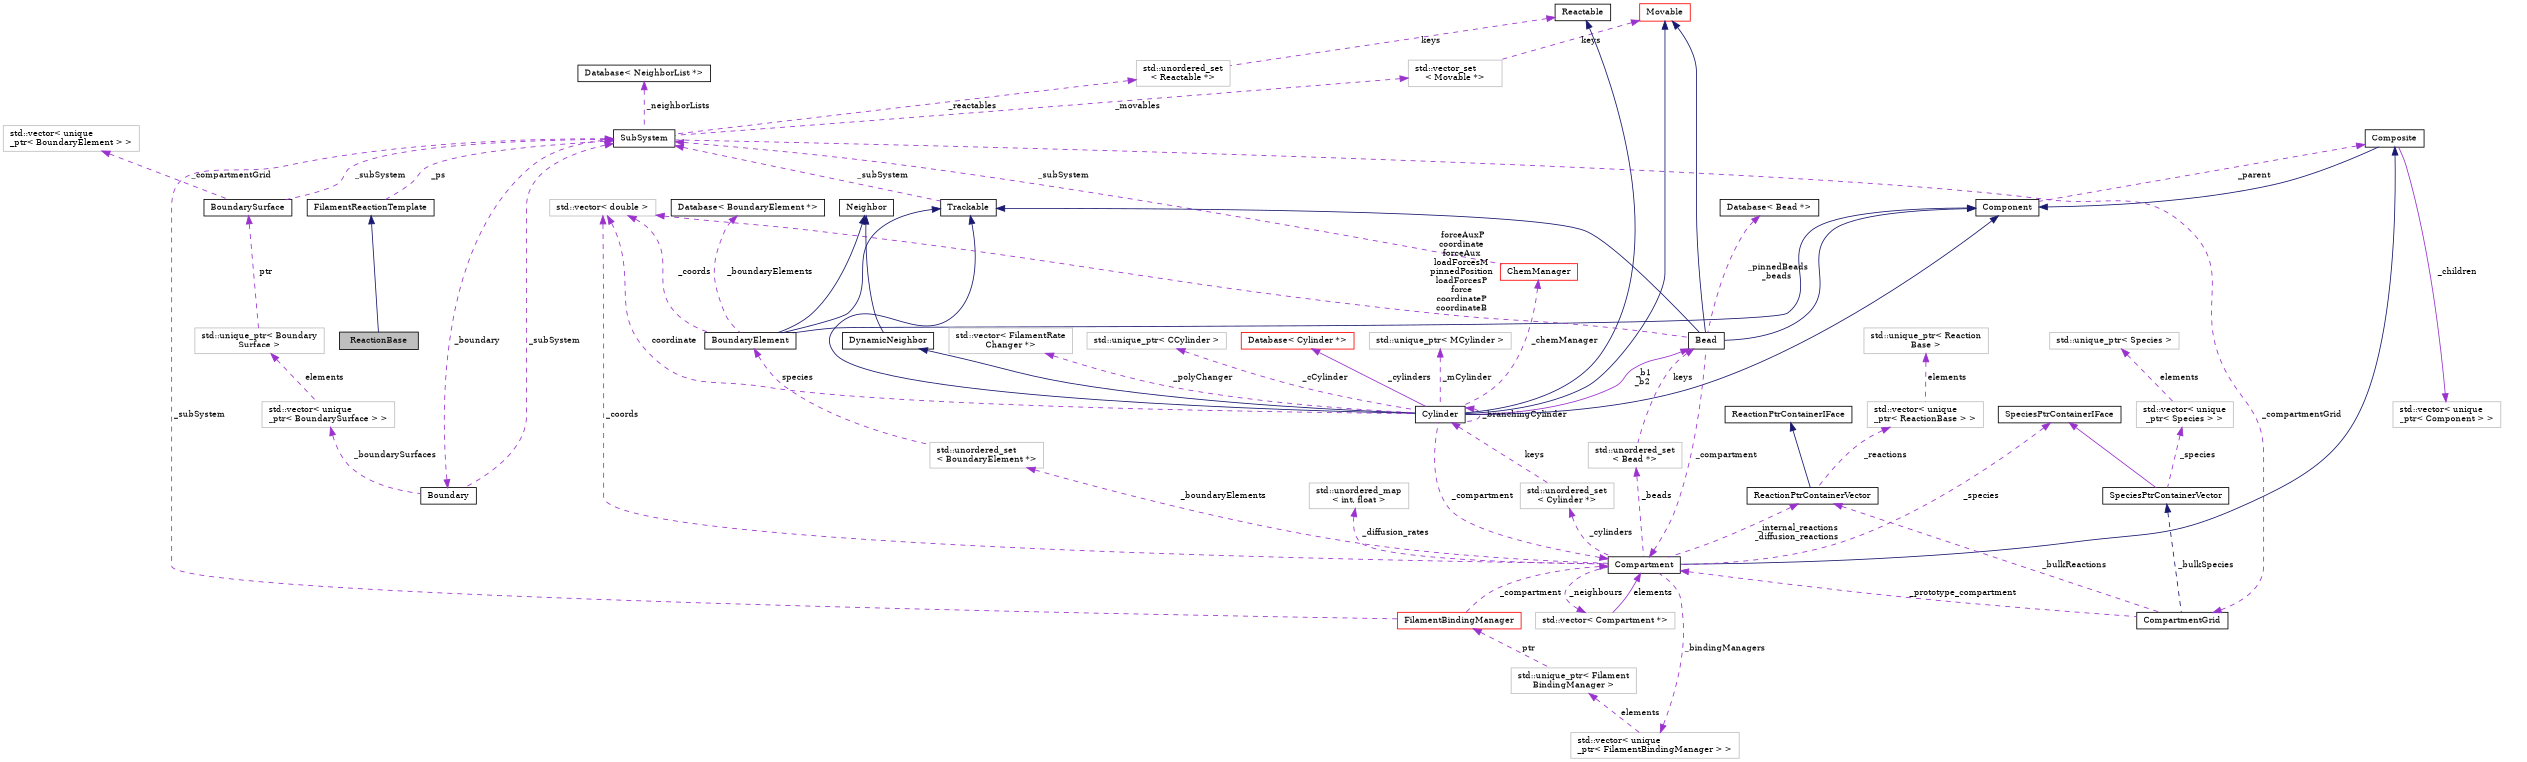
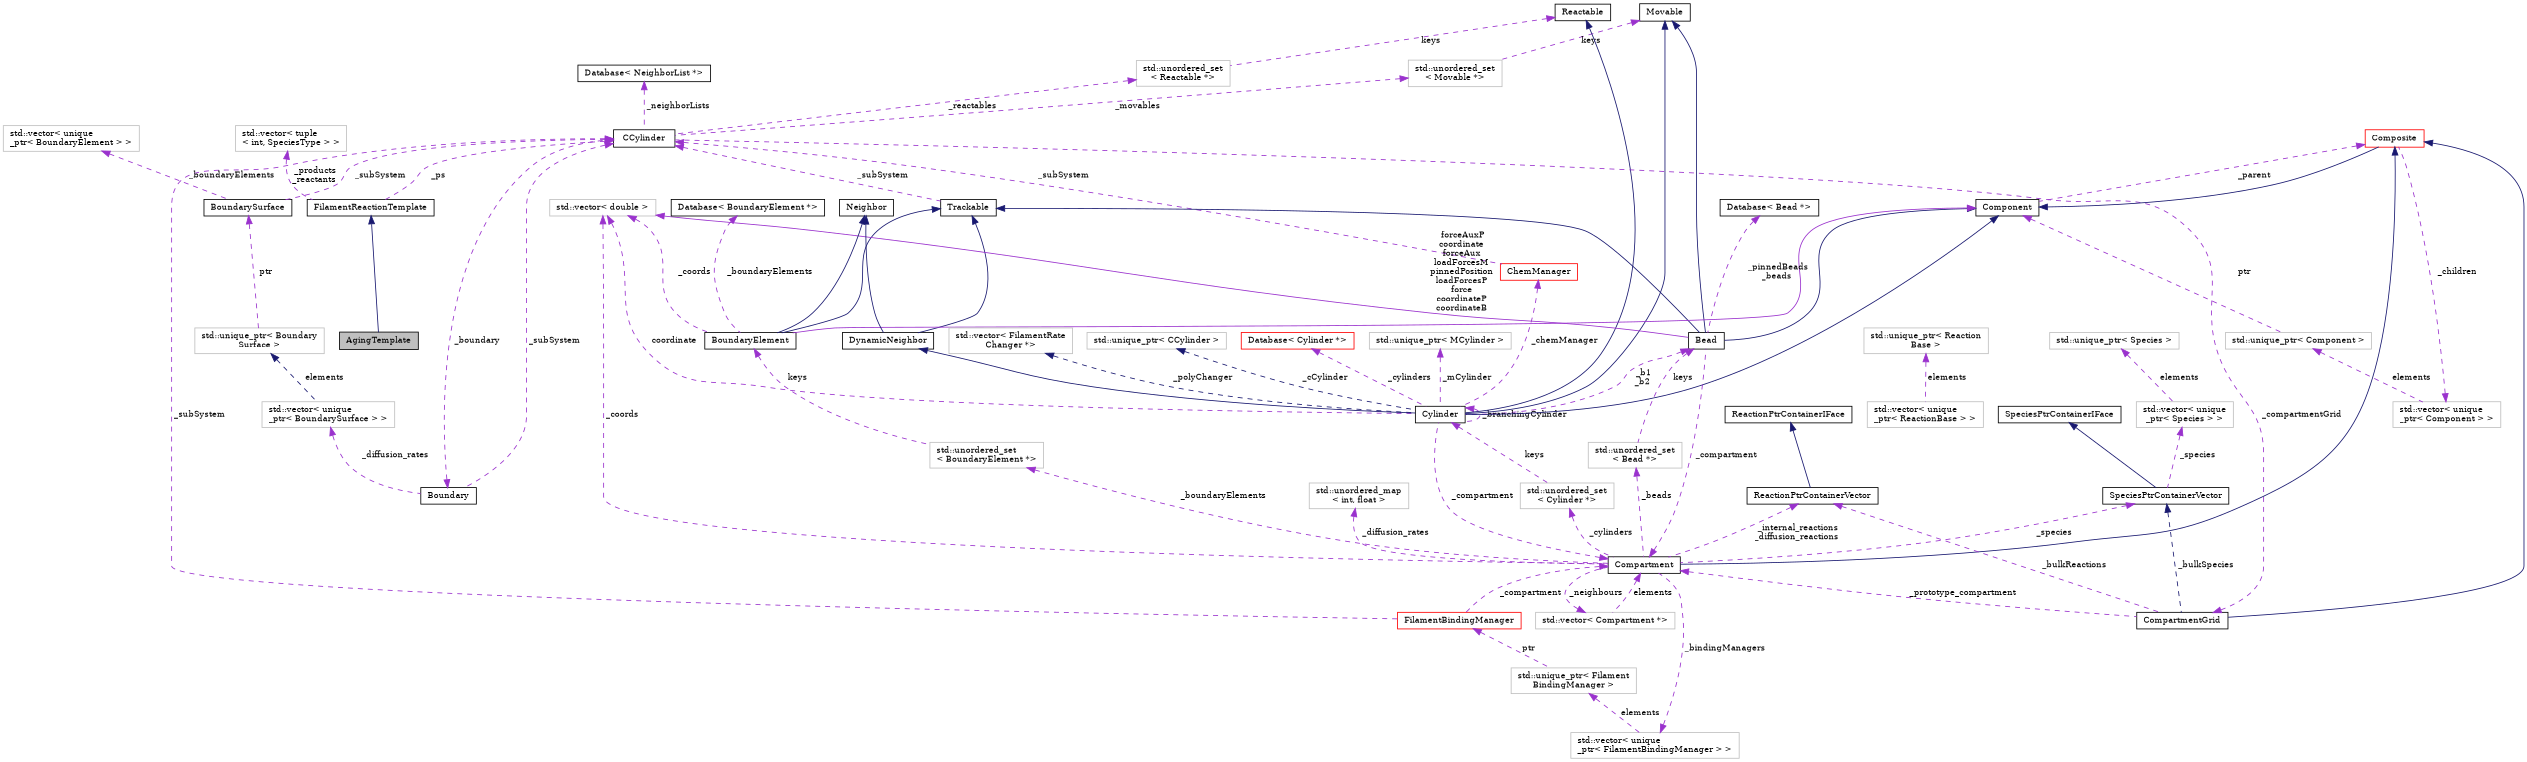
node "Movable": color red -> black
node "std::vector_set < Movable *>": label "std::vector_set < Movable *>" -> "std::unordered_set < Movable *>"
node "std::vector< tuple < int, SpeciesType > >": added
node "SubSystem": label "SubSystem" -> "CCylinder"
node "Composite": color black -> red
edge "BoundarySurface" -> "std::vector< unique _ptr< BoundaryElement > >": label " _compartmentGrid" -> " _boundaryElements"
edge "Composite" -> "std::vector< unique _ptr< Component > >": style solid -> dashed
edge "Bead" -> "std::vector< double >": style dashed -> solid
edge "BoundaryElement" -> "Component": color midnightblue -> darkorchid3
node "ReactionBase": label "ReactionBase" -> "AgingTemplate"
node "std::unique_ptr< Component >": added
edge "std::unordered_set < BoundaryElement *>" -> "BoundaryElement": label " species" -> " keys"
edge "Cylinder" -> "Database< Cylinder *>": style solid -> dashed
edge "std::vector< unique _ptr< BoundarySurface > >" -> "std::unique_ptr< Boundary Surface >": color darkorchid3 -> midnightblue
edge "Cylinder" -> "std::unique_ptr< CCylinder >": color darkorchid3 -> midnightblue
edge "Cylinder" -> "Trackable": now "DynamicNeighbor" -> "Trackable"
edge "Cylinder" -> "std::vector< FilamentRate Changer *>": color darkorchid3 -> midnightblue
edge "Cylinder" -> "Bead": style solid -> dashed
edge "Boundary" -> "std::vector< unique _ptr< BoundarySurface > >": label " _boundarySurfaces" -> " _diffusion_rates"
edge "ReactionPtrContainerVector" -> "std::vector< unique _ptr< ReactionBase > >": removed, label "_reactions"
edge "SpeciesPtrContainerVector" -> "SpeciesPtrContainerIFace": color darkorchid3 -> midnightblue
edge "CompartmentGrid" -> "Composite": added
edge "Compartment" -> "SpeciesPtrContainerIFace": now "Compartment" -> "SpeciesPtrContainerVector"
edge "std::vector< Compartment *>" -> "Compartment": style solid -> dashed
